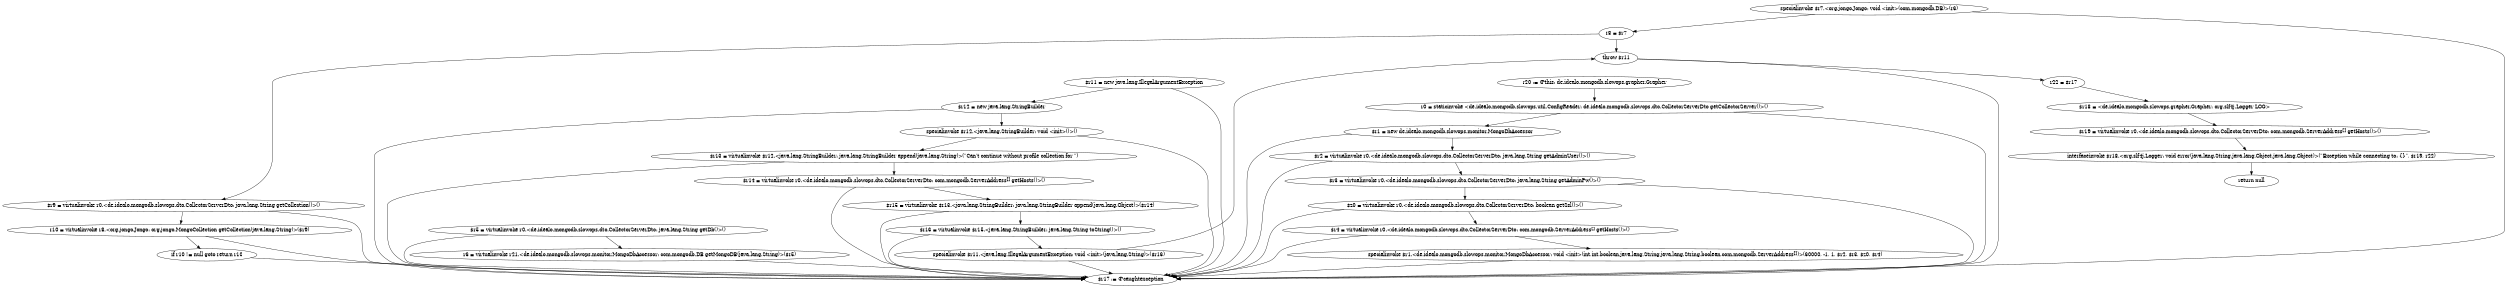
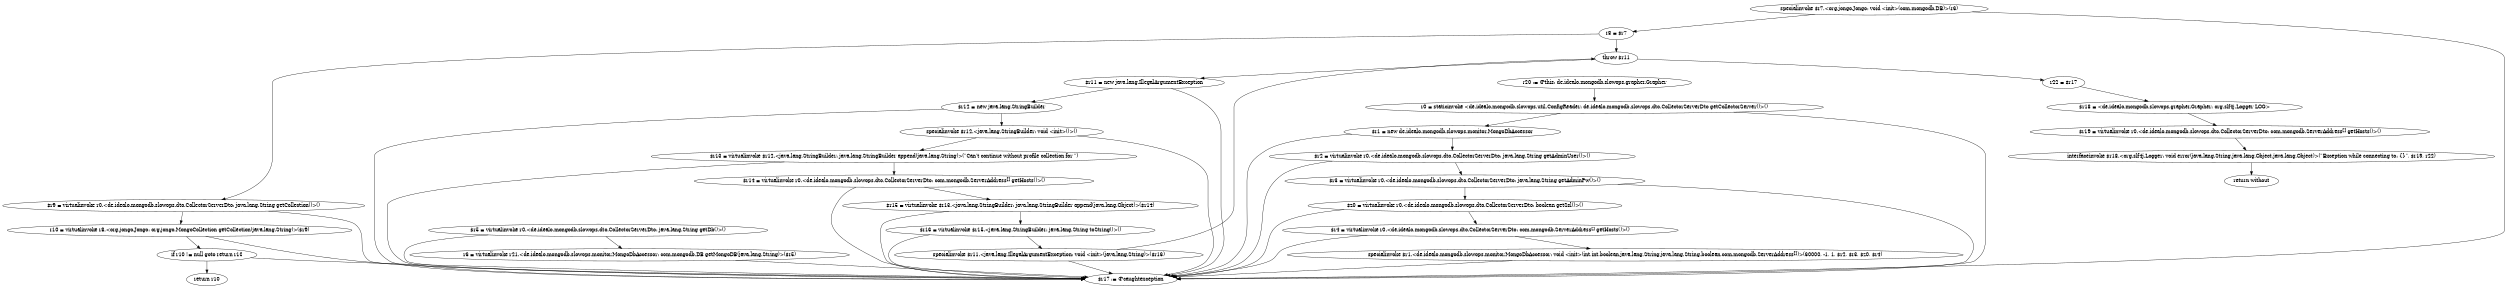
node "return null": label "return null" -> "return without"
edge "throw $r11" -> "$r17 := @caughtexception": now "throw $r11" -> "$r11 = new java.lang.IllegalArgumentException"
node "return r10": added
